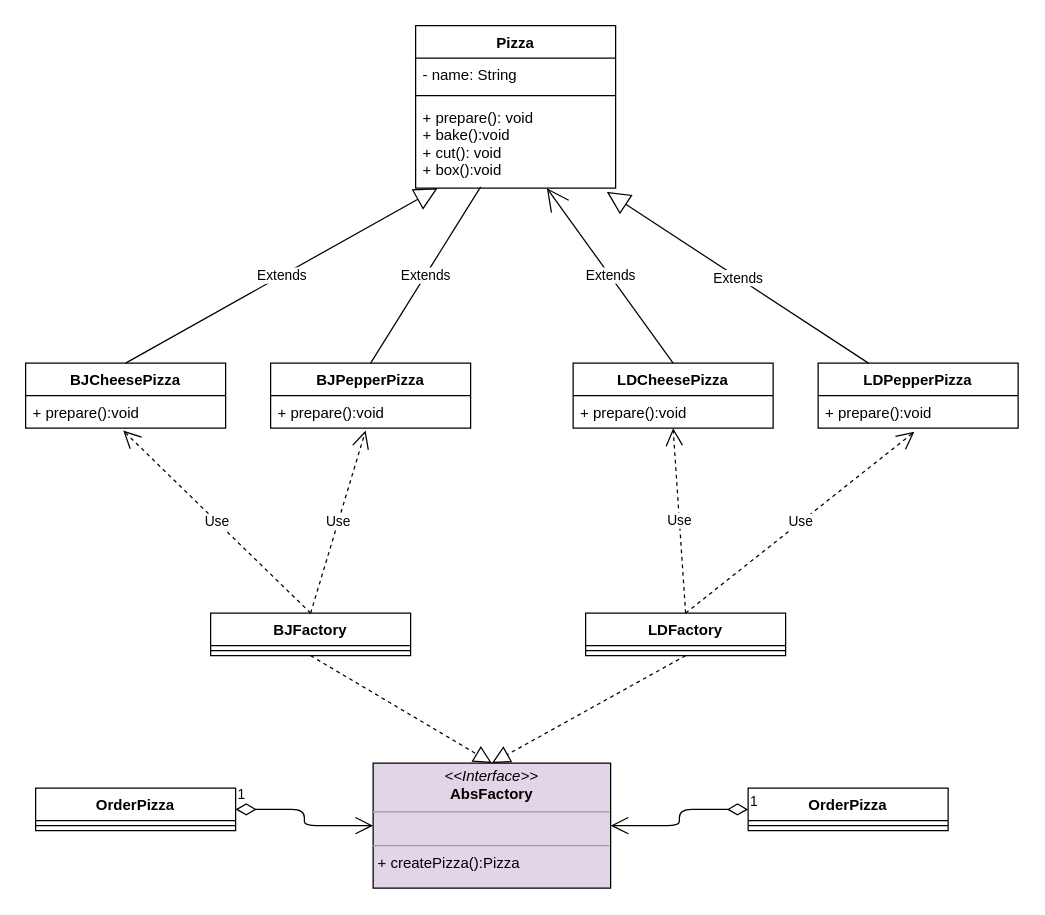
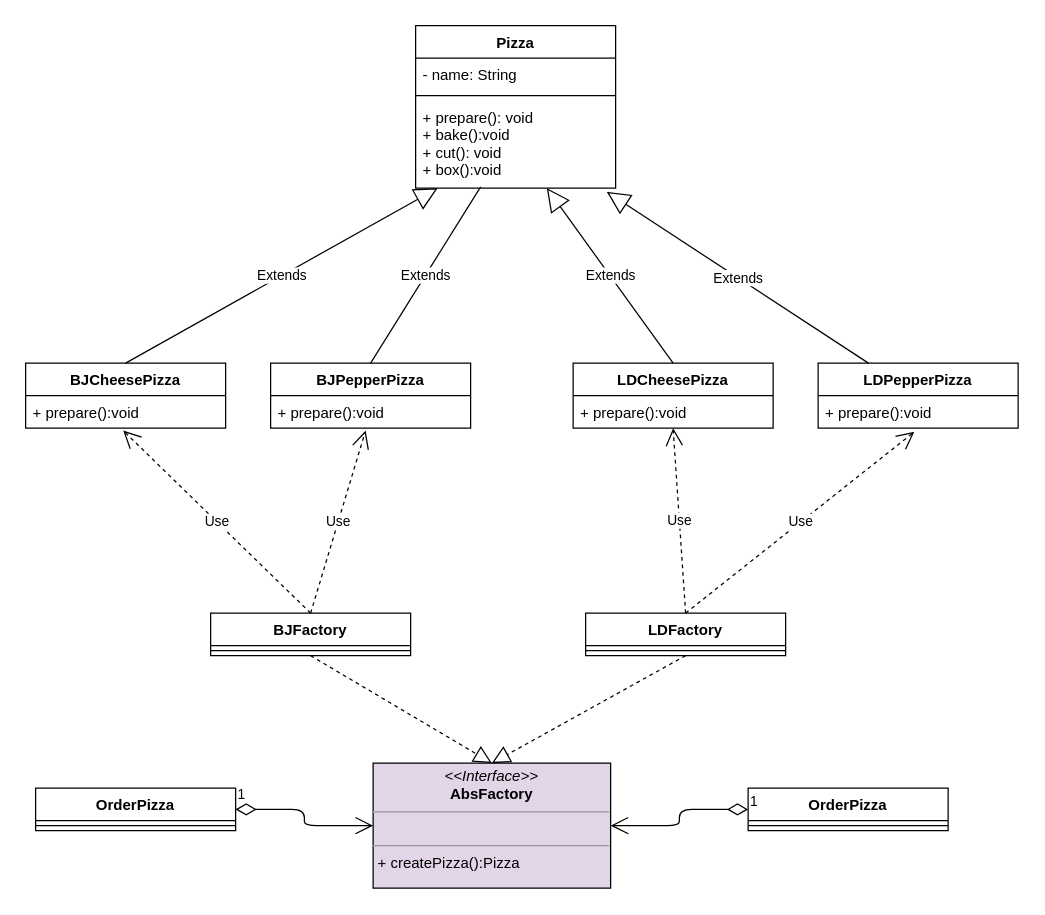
edge "LDCheesePizza" -> "+ prepare(): void + bake():void + cut(): void + box():void": arrowhead open -> block
